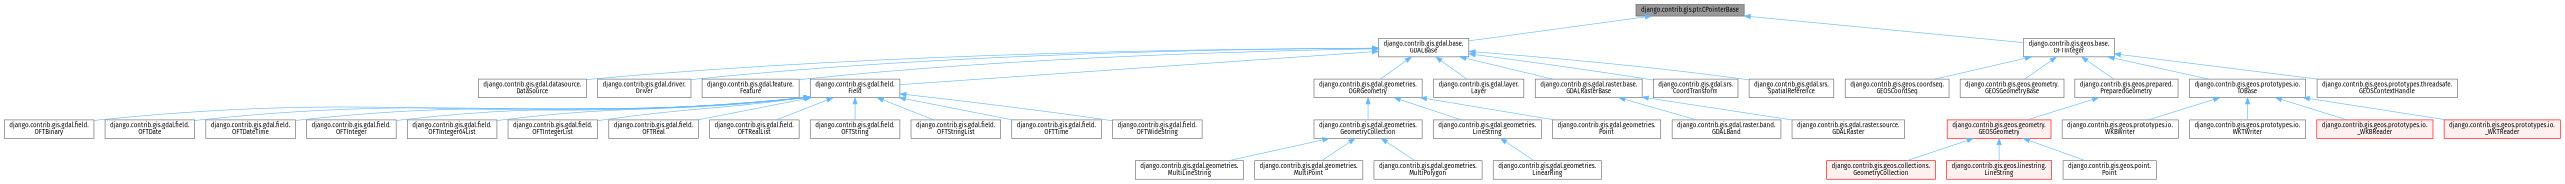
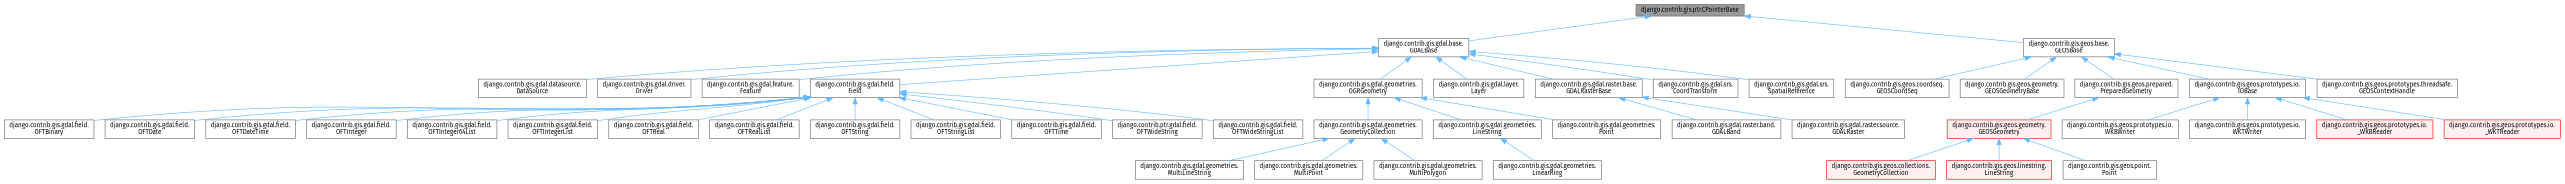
node "django.contrib.gis.geos.base. OFTInteger": label "django.contrib.gis.geos.base. OFTInteger" -> "django.contrib.gis.geos.base. GEOSBase"
node "django.contrib.gis.gdal.field. OFTWideString": label "django.contrib.gis.gdal.field. OFTWideString" -> "django.contrib.ptr.gdal.field. OFTWideString"
node "django.contrib.gis.gdal.field. OFTWideStringList": added
